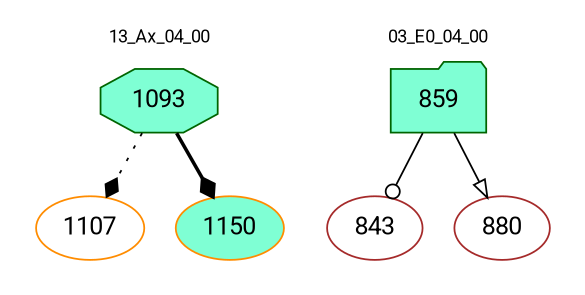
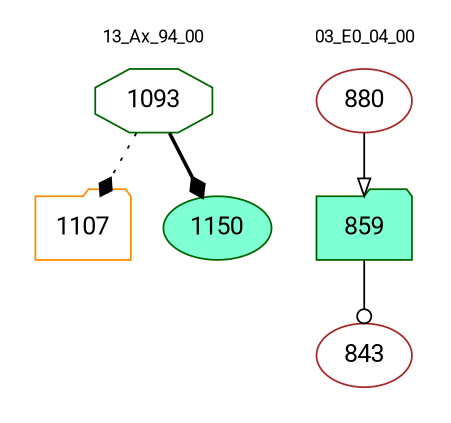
cluster "13_Ax_04_00": label "13_Ax_04_00" -> "13_Ax_94_00"
node "1093": fillcolor aquamarine -> white
edge "859" -> "880": reversed
node "1107": shape ellipse -> folder
node "1150": color darkorange -> darkgreen
